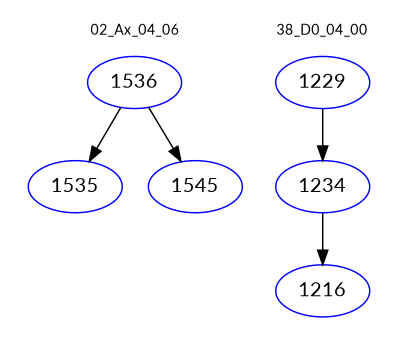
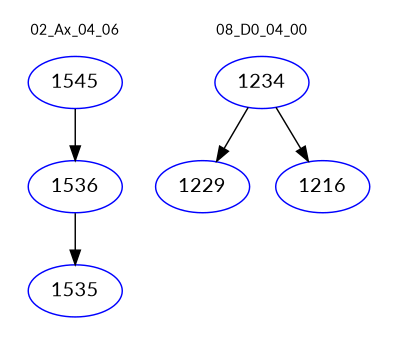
cluster "38_D0_04_00": label "38_D0_04_00" -> "08_D0_04_00"
edge "1229" -> "1234": reversed
edge "1536" -> "1545": reversed
